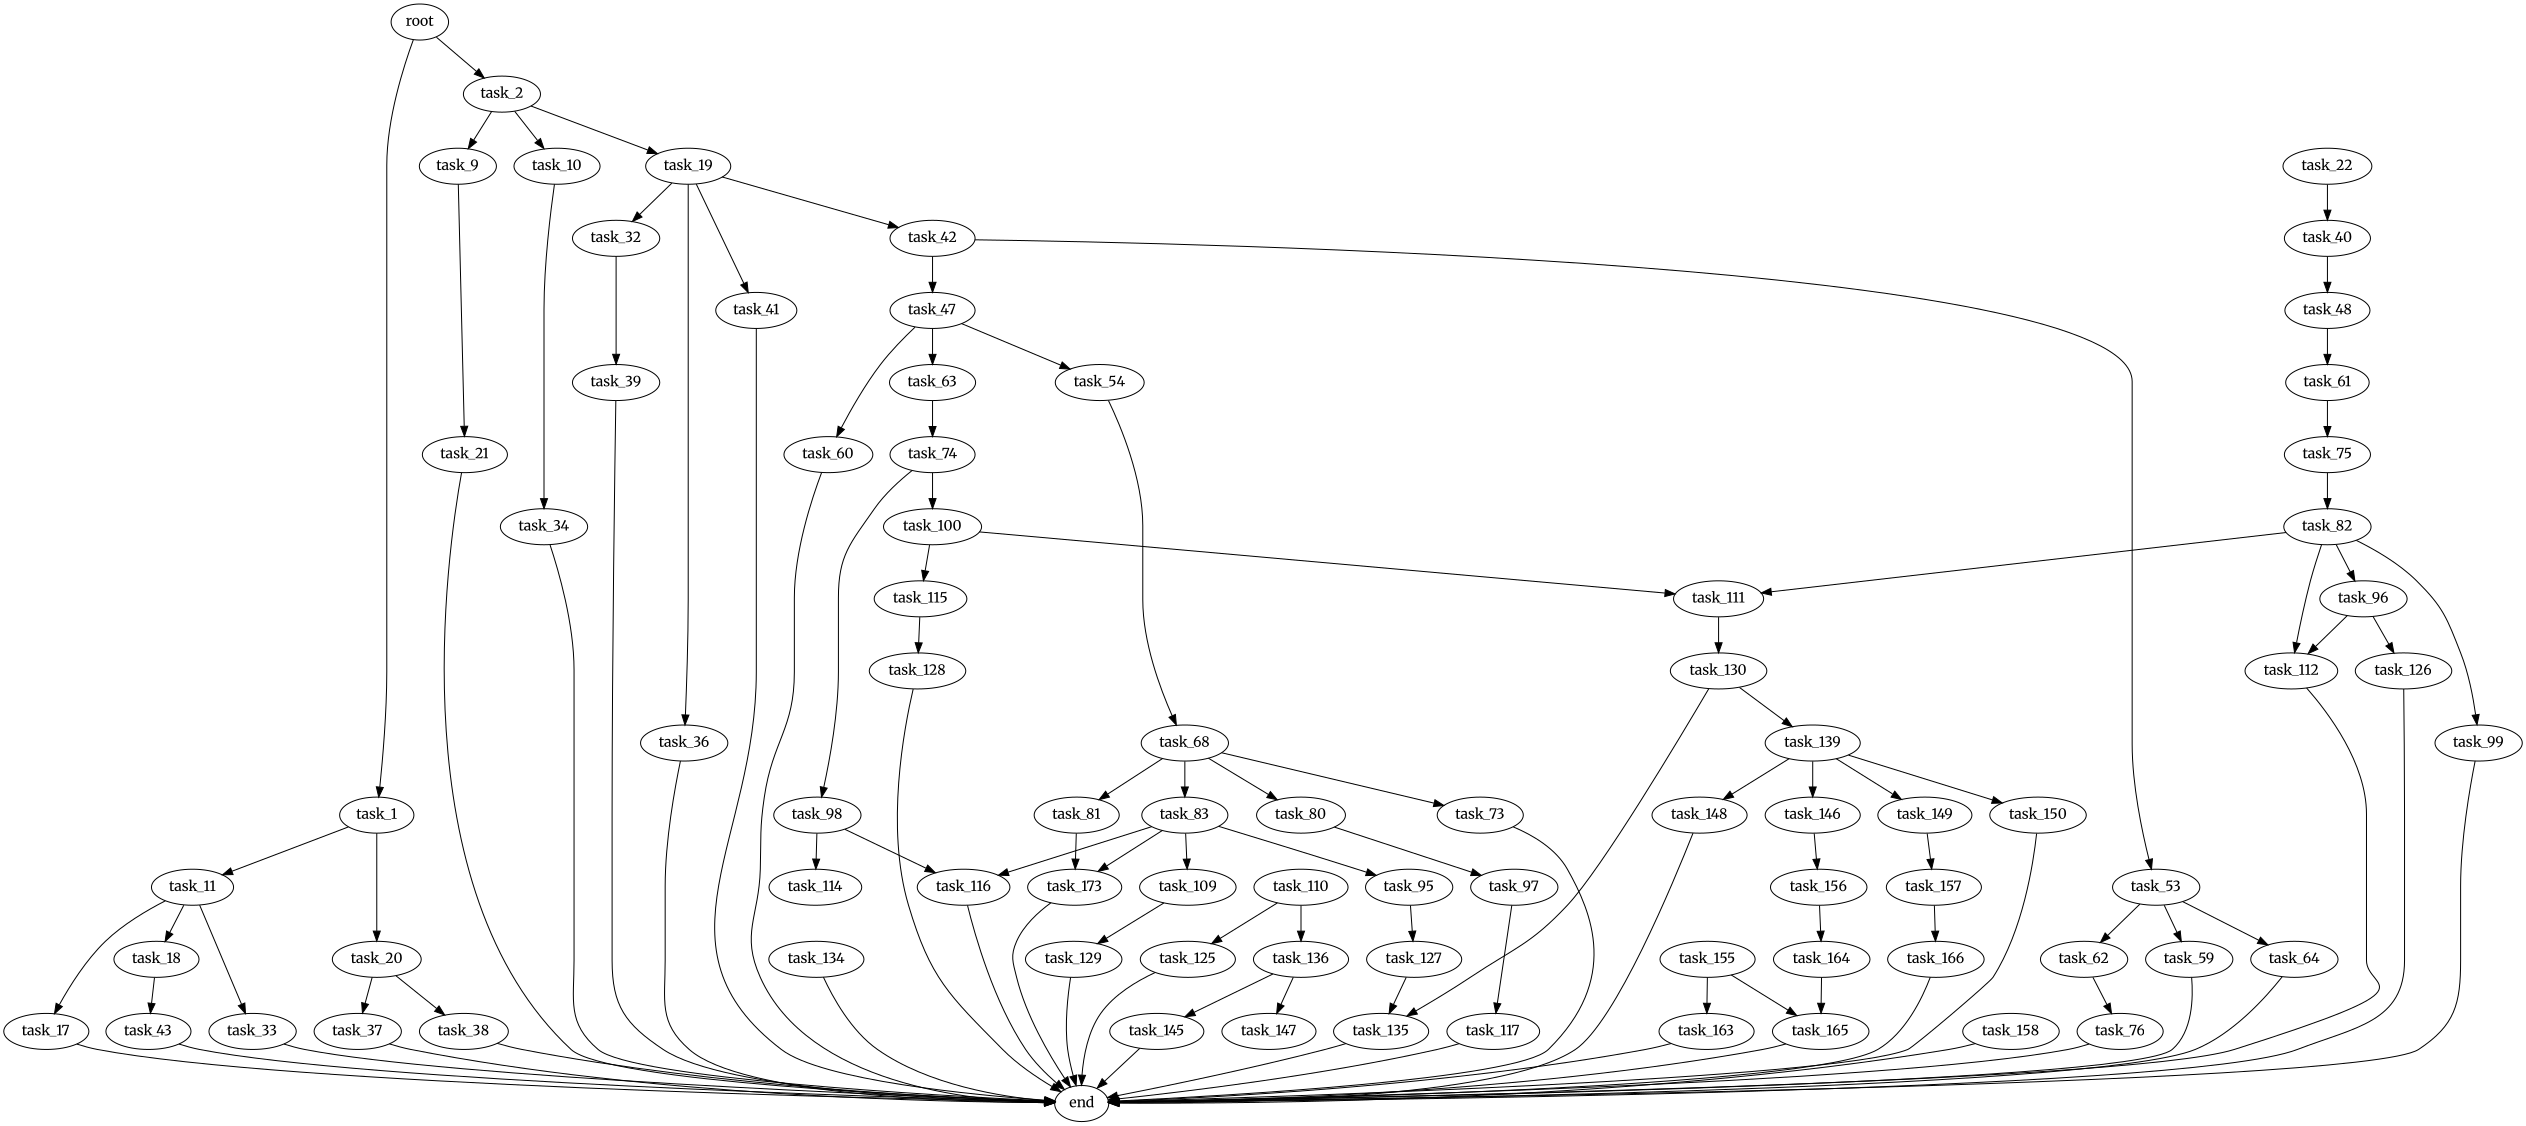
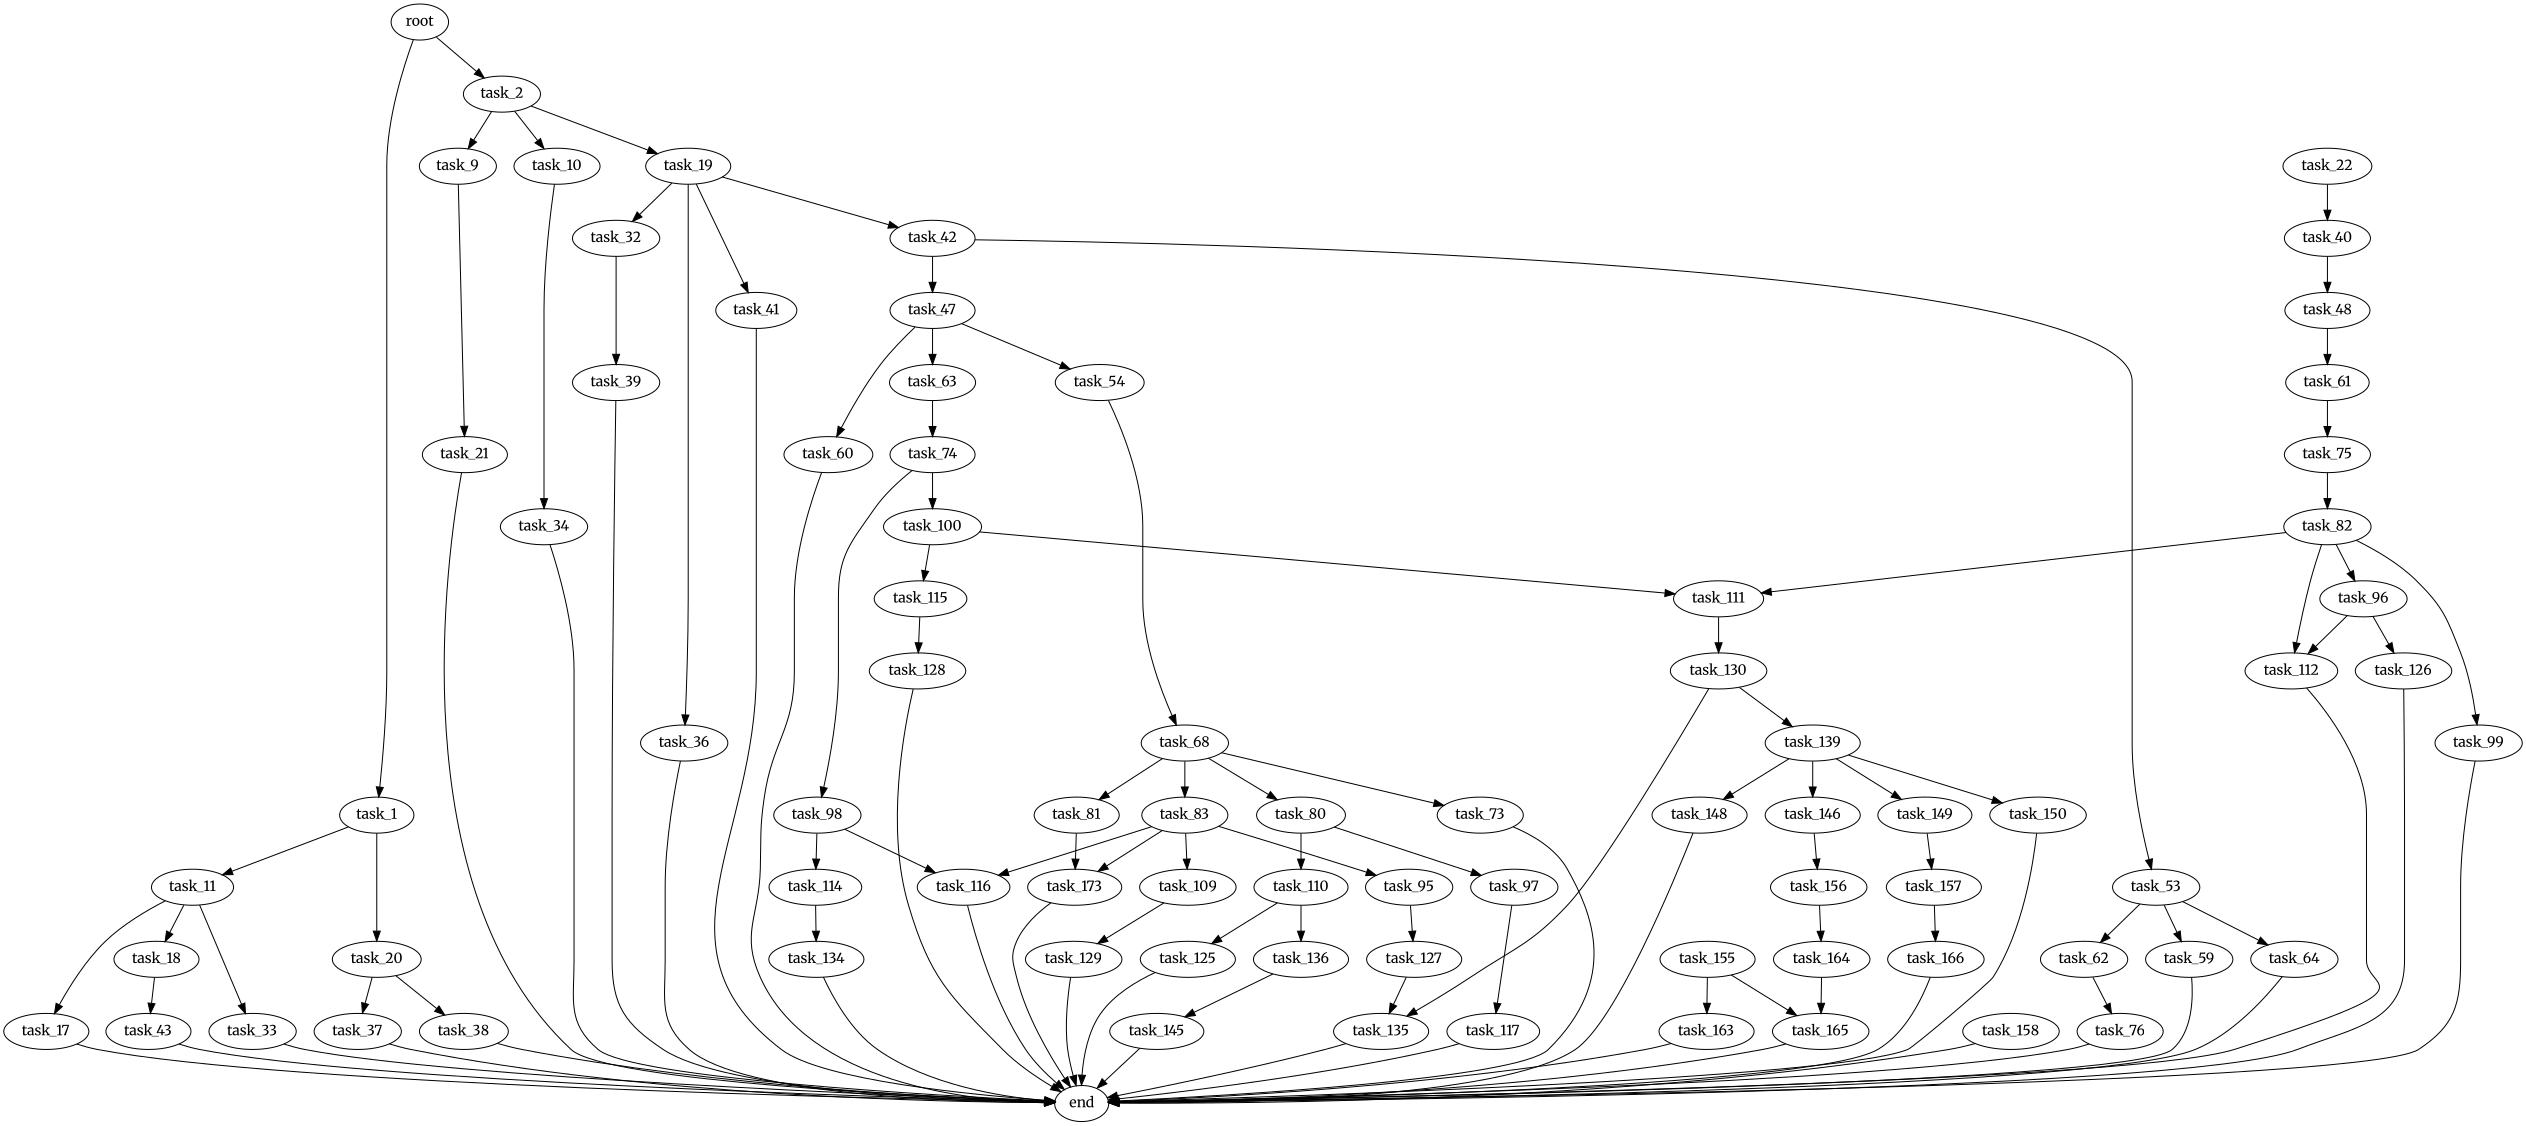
edge "task_80" -> "task_110": added
edge "task_114" -> "task_134": added
node "task_147": removed
